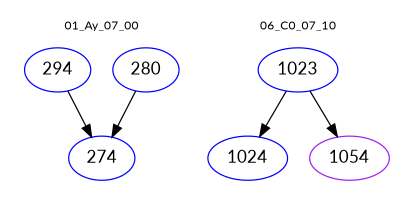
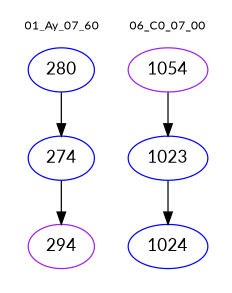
cluster "01_Ay_07_00": label "01_Ay_07_00" -> "01_Ay_07_60"
cluster "06_C0_07_10": label "06_C0_07_10" -> "06_C0_07_00"
node "294": color blue -> purple
edge "1023" -> "1054": reversed
edge "294" -> "274": reversed
